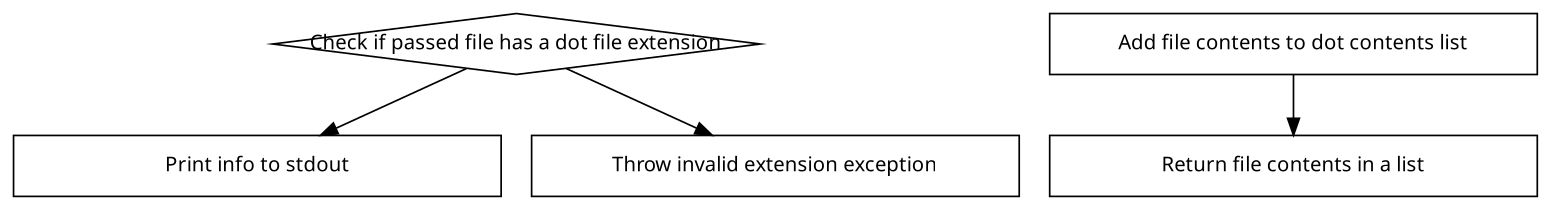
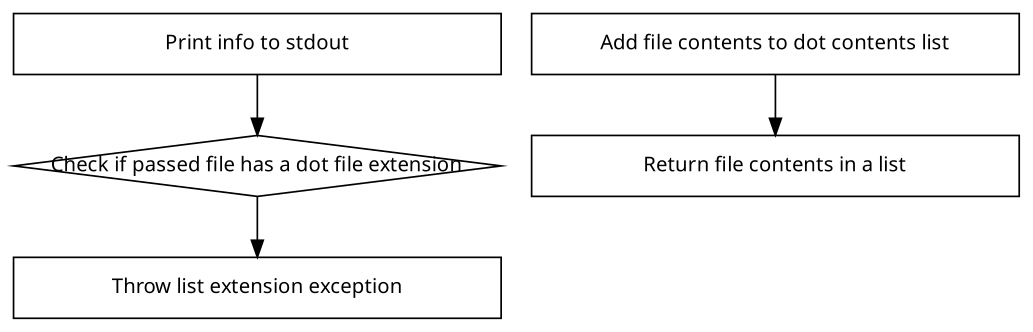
edge "Check if passed file has a dot file extension" -> "Print info to stdout": reversed
node "Throw invalid extension exception": label "Throw invalid extension exception" -> "Throw list extension exception"
